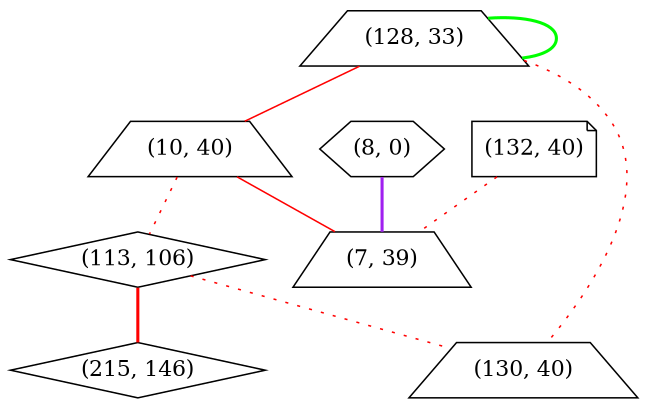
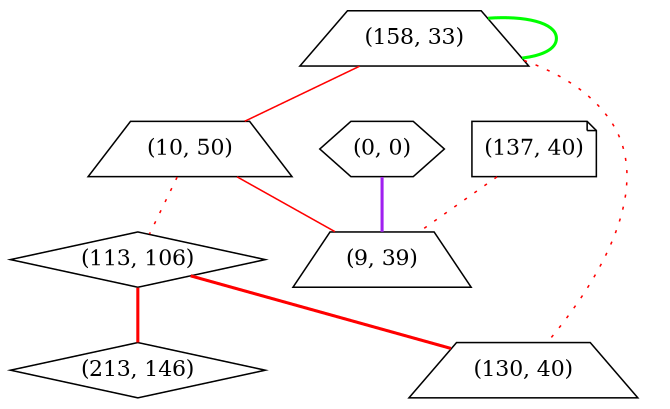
node "(128, 33)": label "(128, 33)" -> "(158, 33)"
node "(10, 40)": label "(10, 40)" -> "(10, 50)"
node "(8, 0)": label "(8, 0)" -> "(0, 0)"
node "(132, 40)": label "(132, 40)" -> "(137, 40)"
node "(7, 39)": label "(7, 39)" -> "(9, 39)"
edge "(113, 106)" -- "(130, 40)": style dotted -> bold
node "(215, 146)": label "(215, 146)" -> "(213, 146)"
